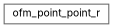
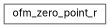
node "ofm_point_point_r": label "ofm_point_point_r" -> "ofm_zero_point_r"
